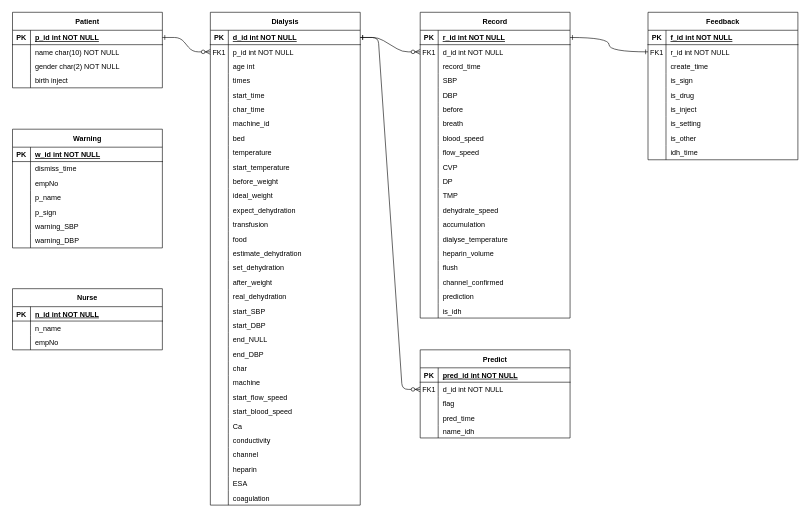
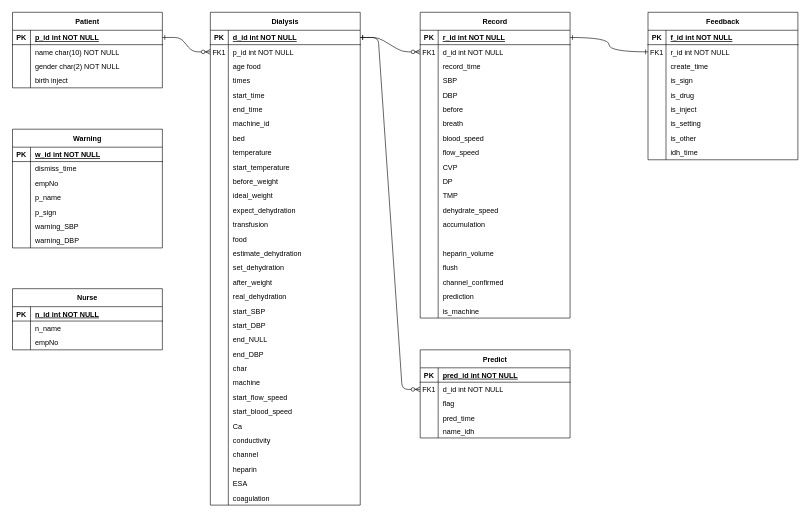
node "age int": label "age int" -> "age food"
node "char_time": label "char_time" -> "end_time"
node "dialyse_temperature": removed
node "is_idh": label "is_idh" -> "is_machine"
